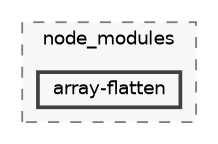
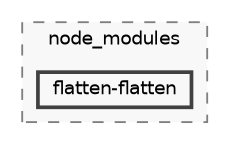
node "array-flatten": label "array-flatten" -> "flatten-flatten"
